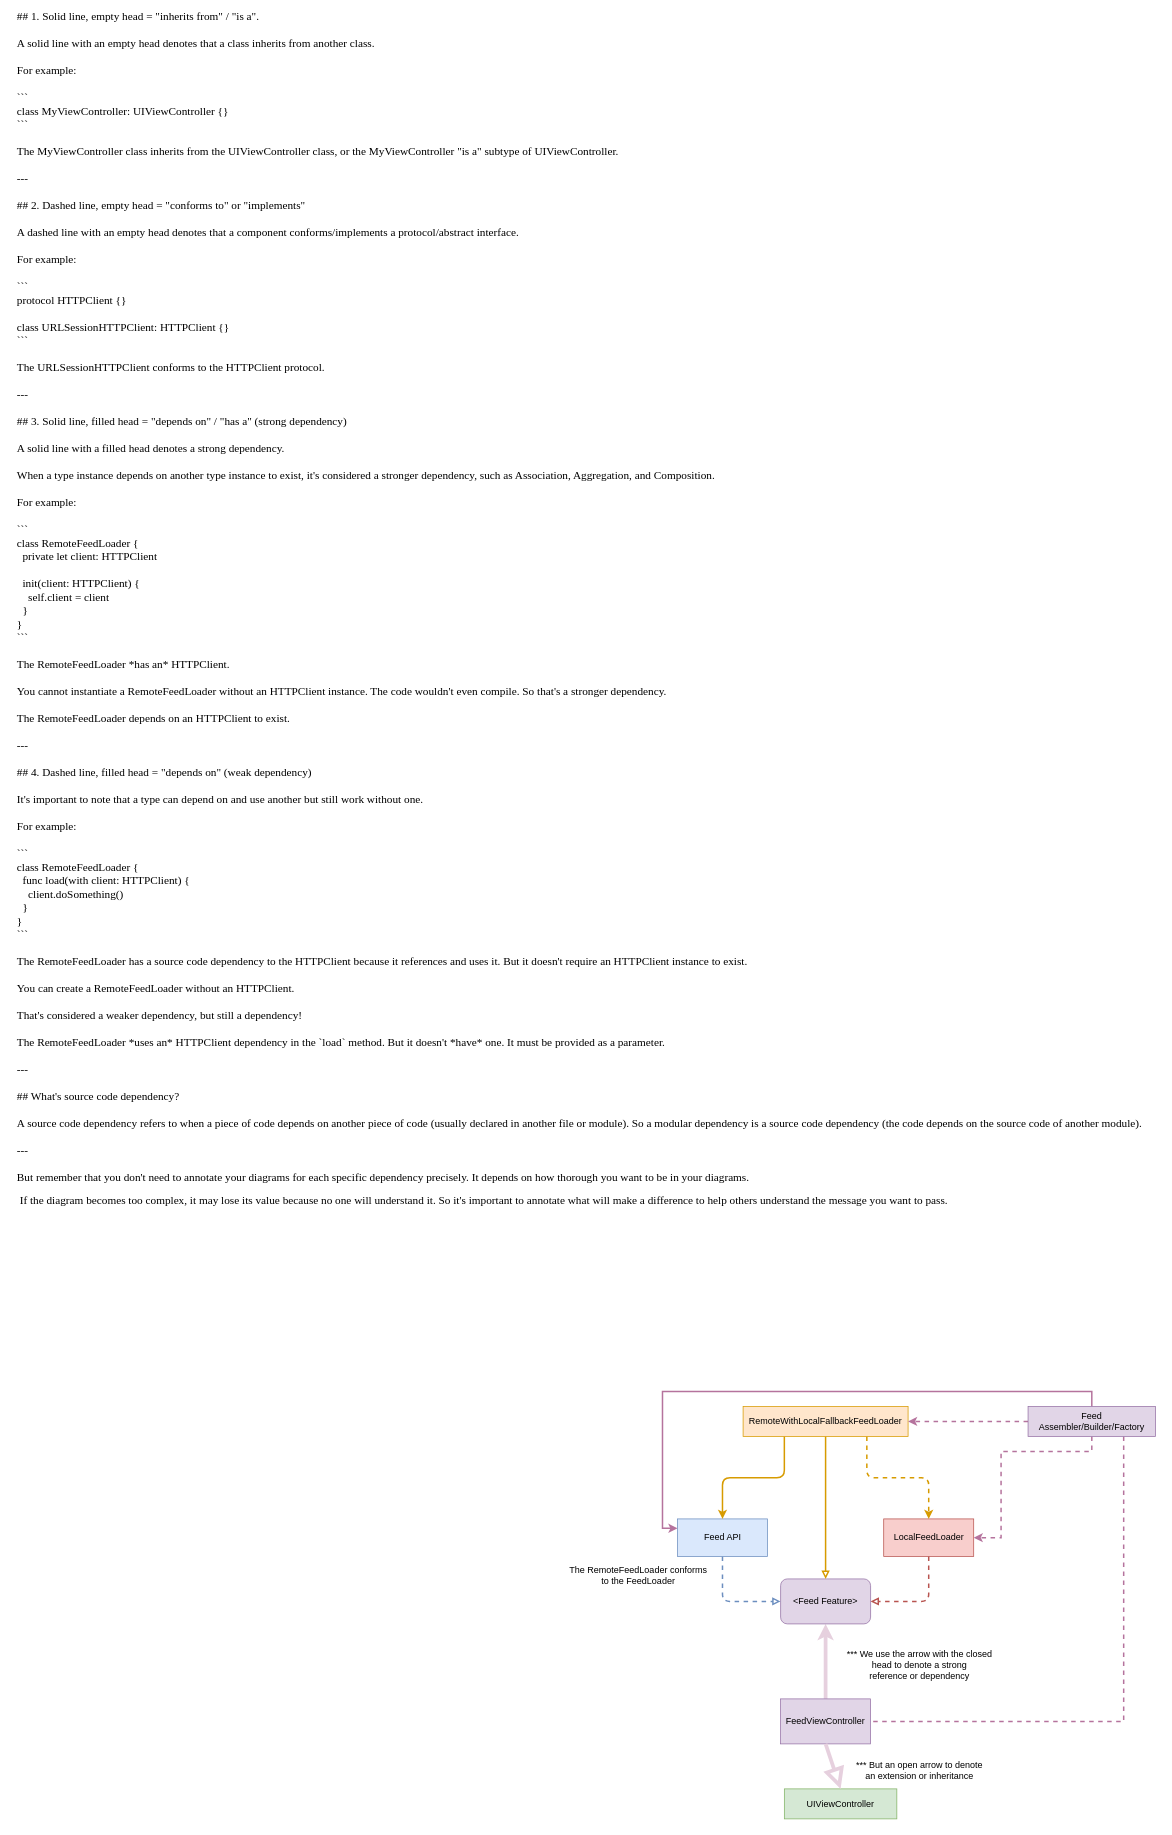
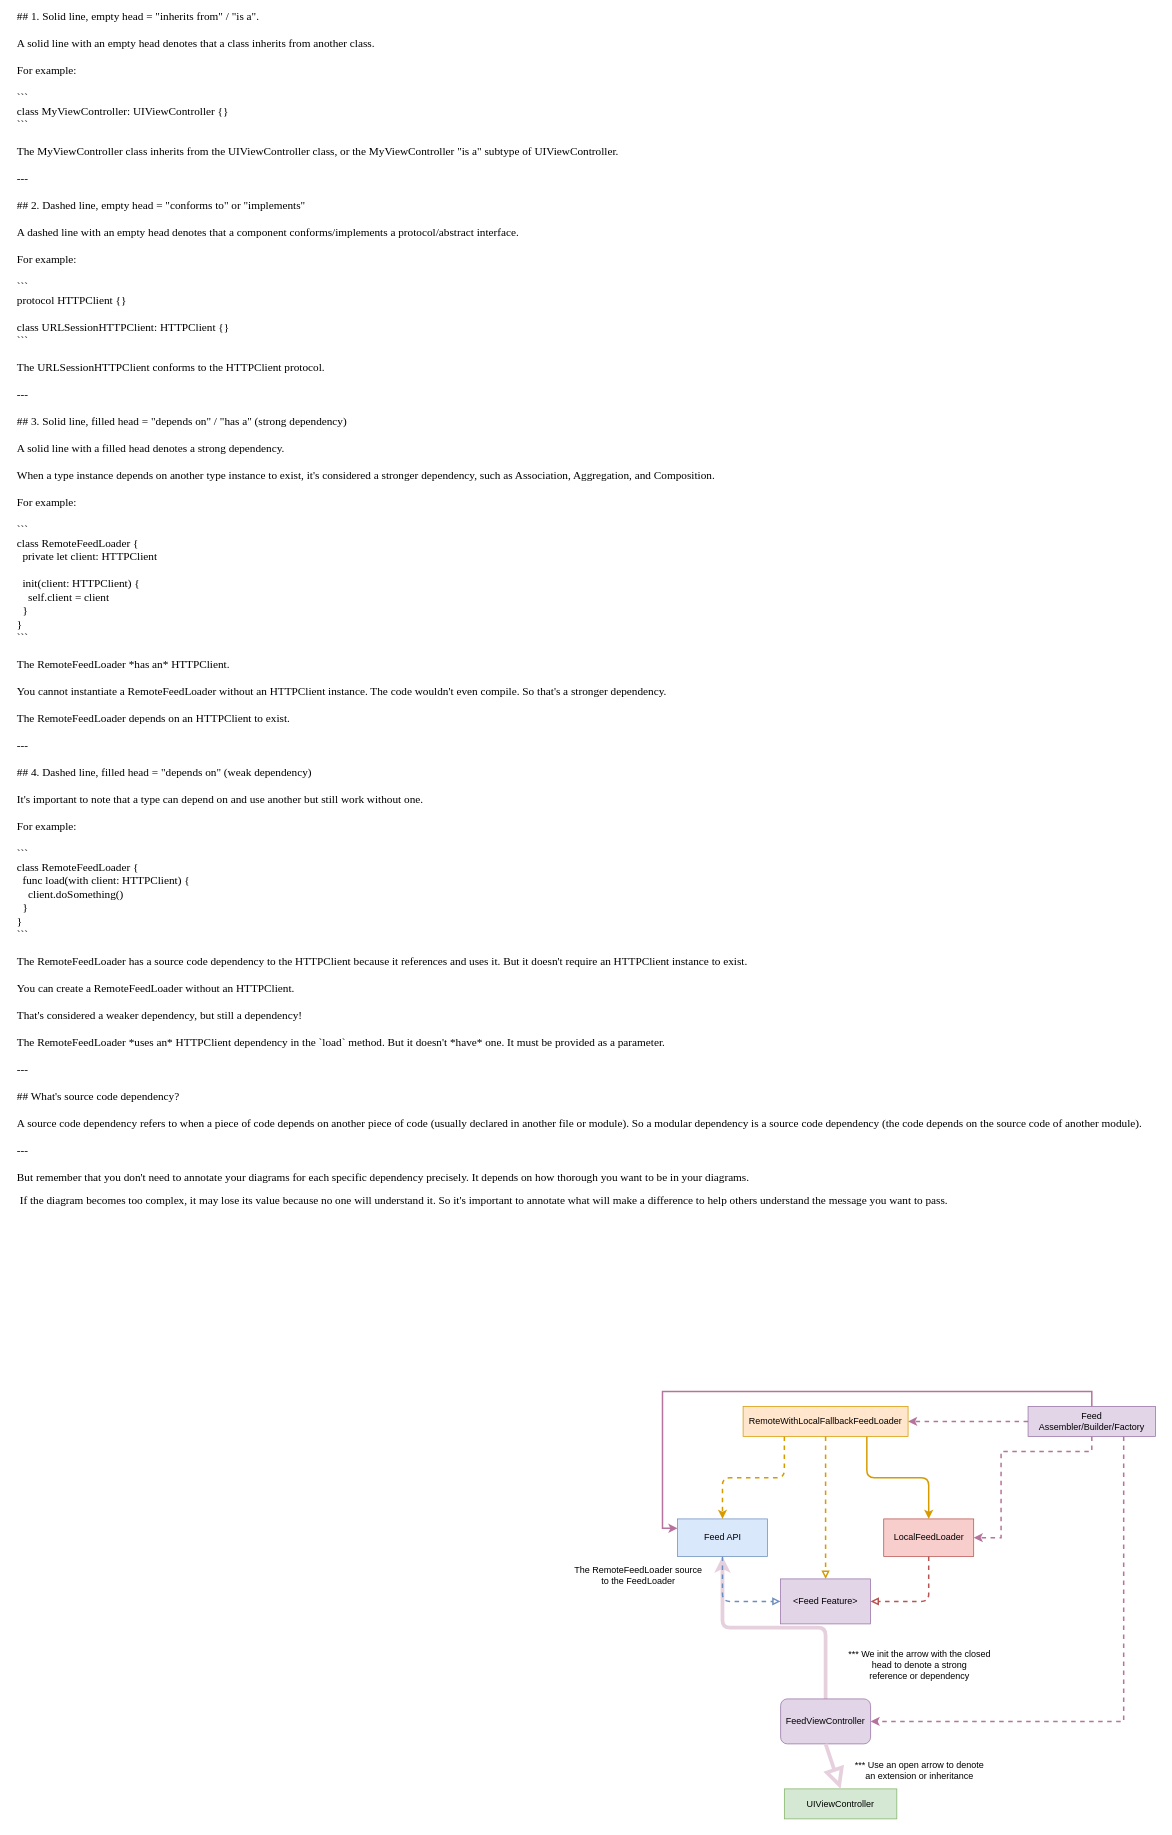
edge "RemoteWithLocalFallbackFeedLoader" -> "Feed API": style solid -> dashed
edge "RemoteWithLocalFallbackFeedLoader" -> "LocalFeedLoader": style dashed -> solid
edge "RemoteWithLocalFallbackFeedLoader" -> "<Feed Feature>": style solid -> dashed
node "The RemoteFeedLoader conforms to the FeedLoader": label "The RemoteFeedLoader conforms to the FeedLoader" -> "The RemoteFeedLoader source to the FeedLoader"
node "<Feed Feature>": shape rounded rectangle -> rectangle
edge "FeedViewController" -> "<Feed Feature>": now "FeedViewController" -> "Feed API"
node "*** We use the arrow with the closed head to denote a strong reference or dependency": label "*** We use the arrow with the closed head to denote a strong reference or dependency" -> "*** We init the arrow with the closed head to denote a strong reference or dependency"
node "FeedViewController": shape rectangle -> rounded rectangle
edge "Feed Assembler/Builder/Factory" -- "FeedViewController": arrowhead none -> classic
node "*** But an open arrow to denote an extension or inheritance": label "*** But an open arrow to denote an extension or inheritance" -> "*** Use an open arrow to denote an extension or inheritance"
